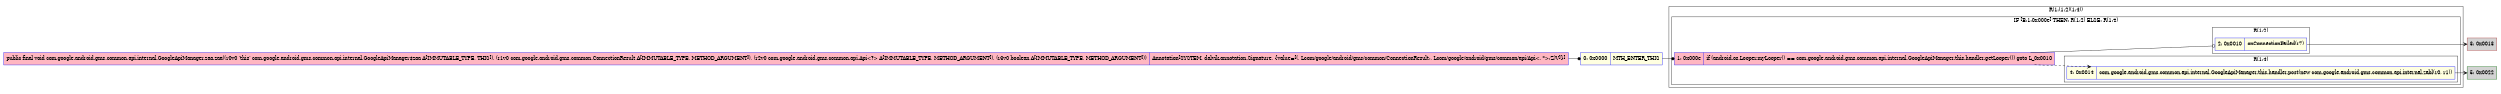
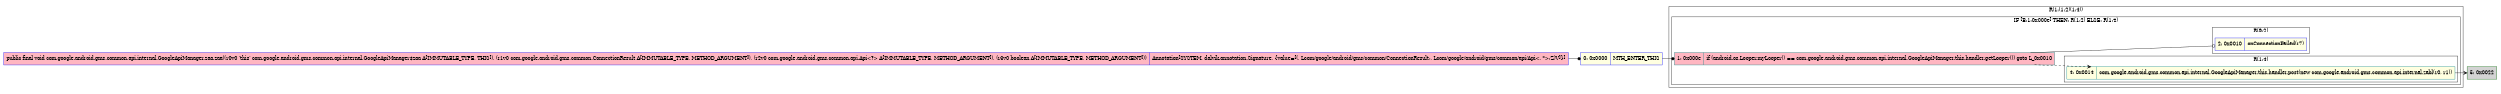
cluster "R(1:2)": label "R(1:2)" -> "R(9:2)"
node "3: 0x0013": removed
node "1: 0x000e": color blue -> teal
node "4: 0x0014": color blue -> teal
